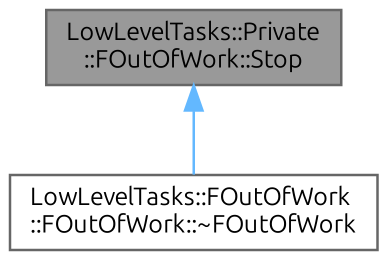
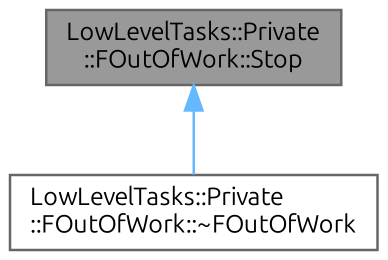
node "LowLevelTasks::FOutOfWork ::FOutOfWork::~FOutOfWork": label "LowLevelTasks::FOutOfWork ::FOutOfWork::~FOutOfWork" -> "LowLevelTasks::Private ::FOutOfWork::~FOutOfWork"
